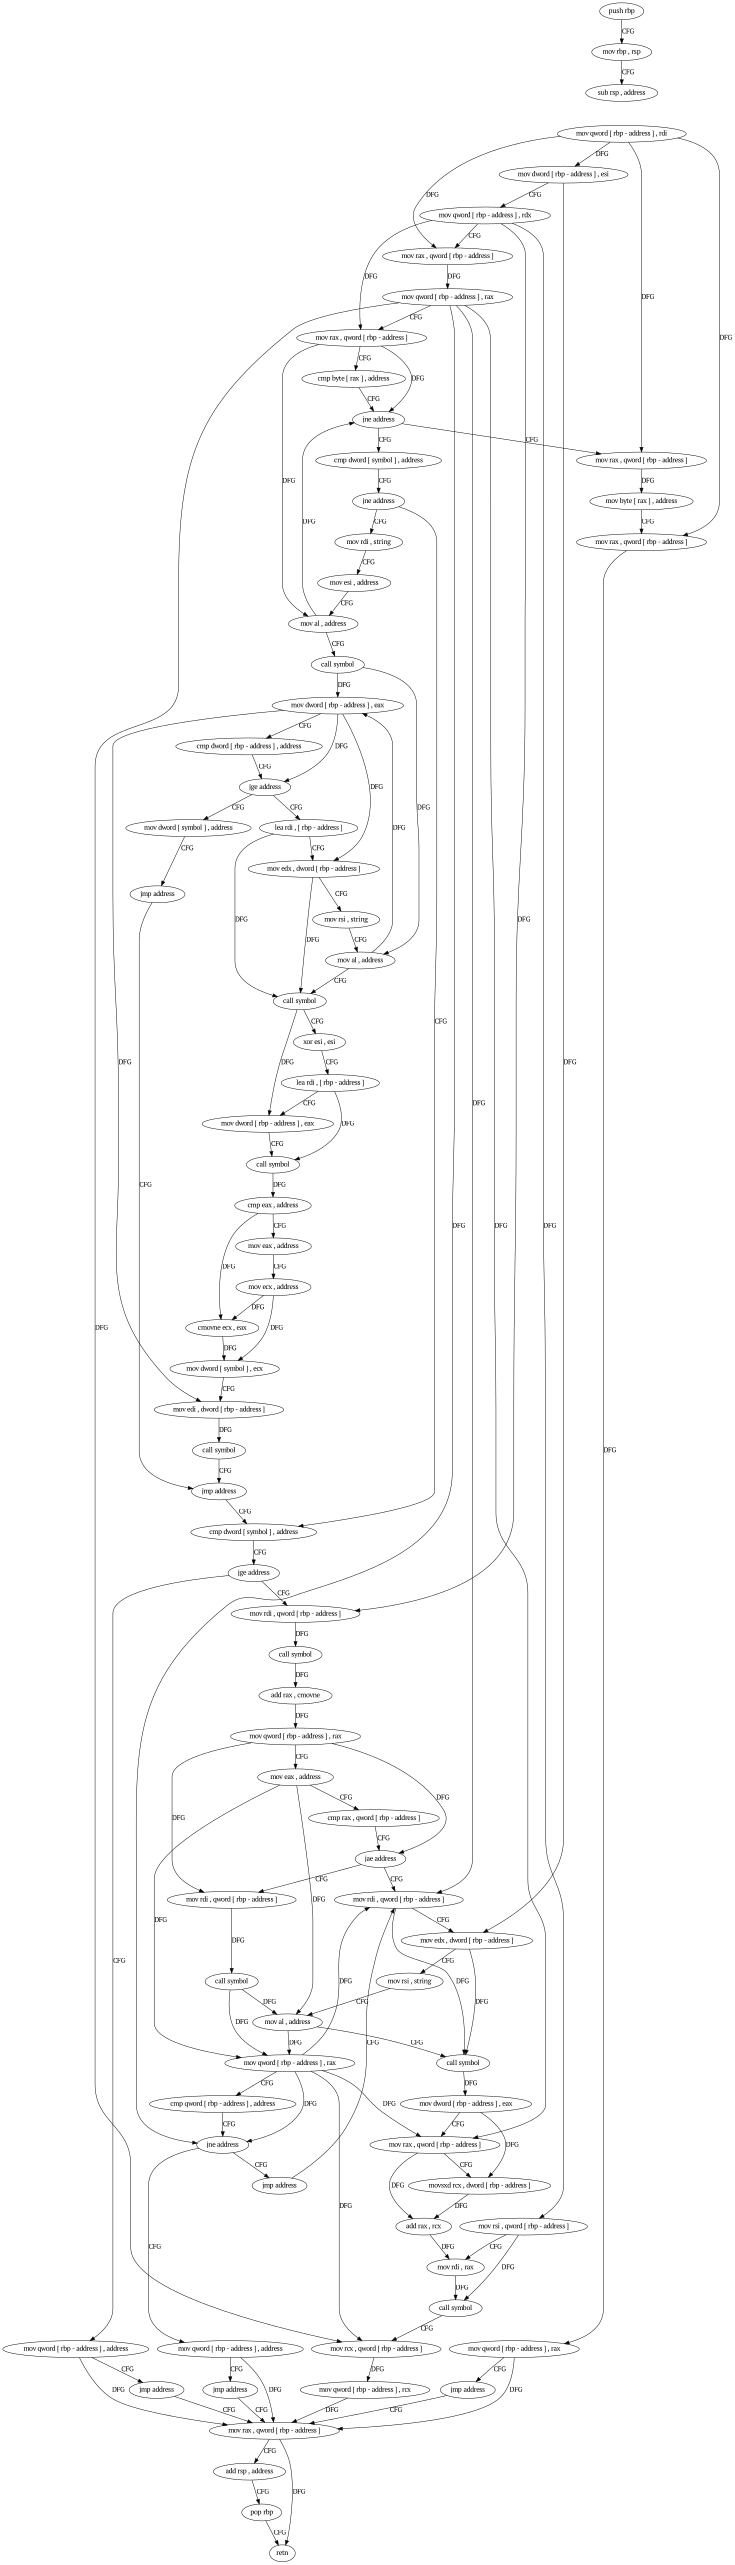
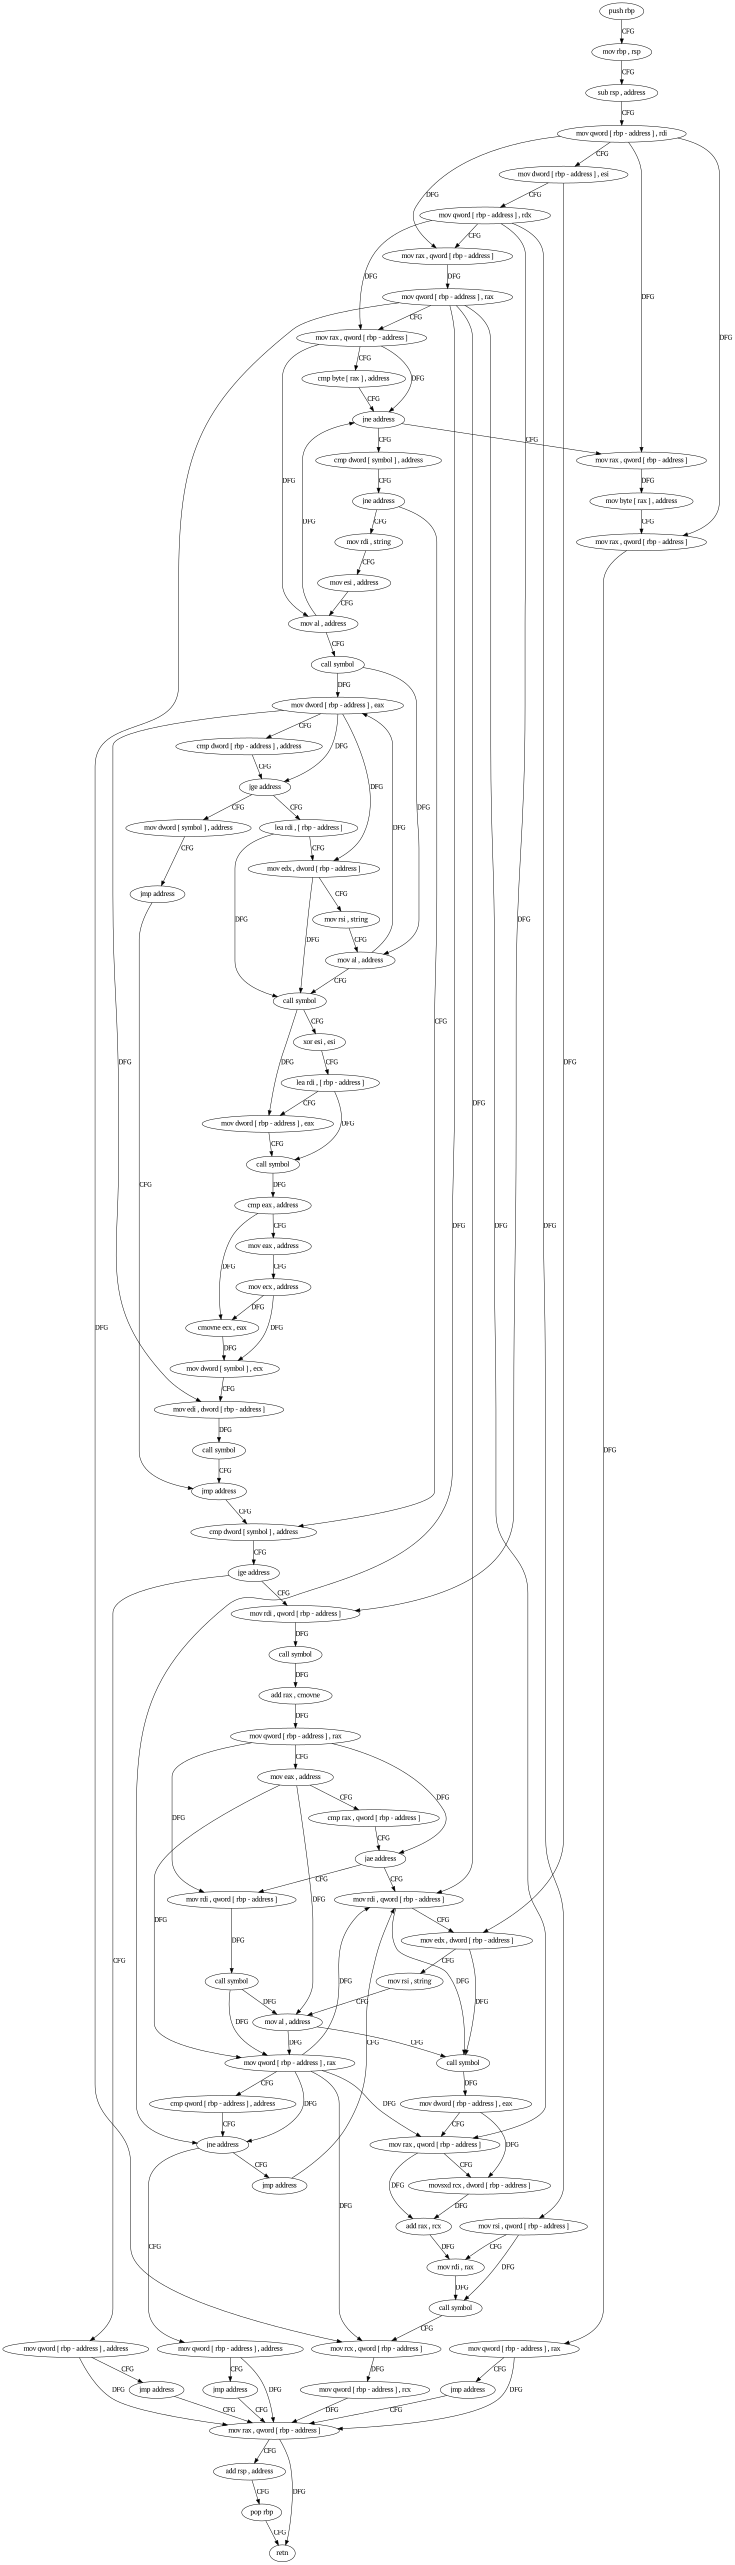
edge "sub rsp , address" -> "mov qword [ rbp - address ] , rdi": added, label "CFG"
edge "mov qword [ rbp - address ] , rdi" -> "mov dword [ rbp - address ] , esi": label "DFG" -> "CFG"
